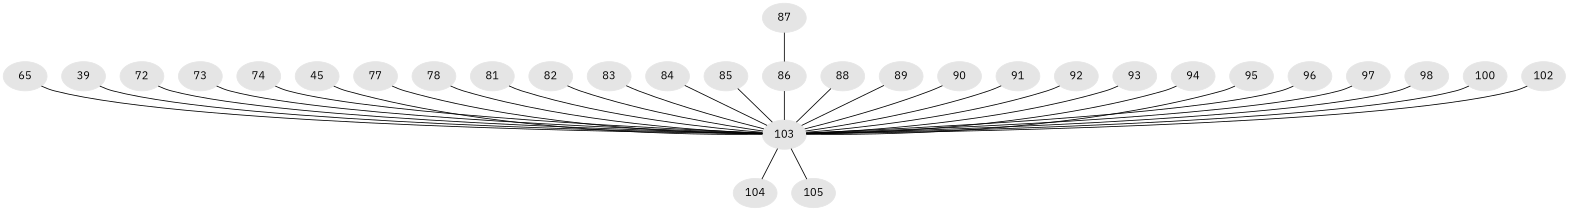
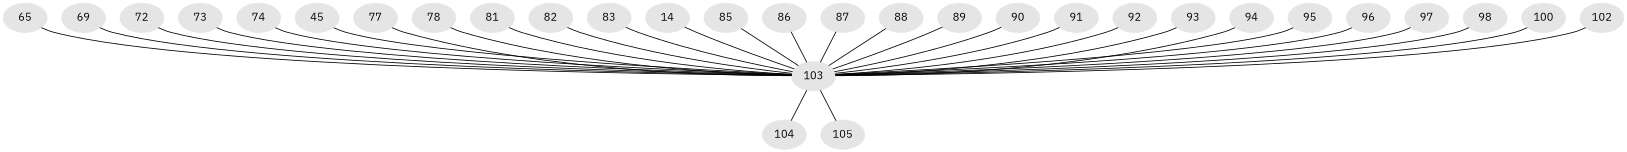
edge "87" -- "86": now "87" -- "103"
node "39": label "39" -> "69"
node "84": label "84" -> "14"
